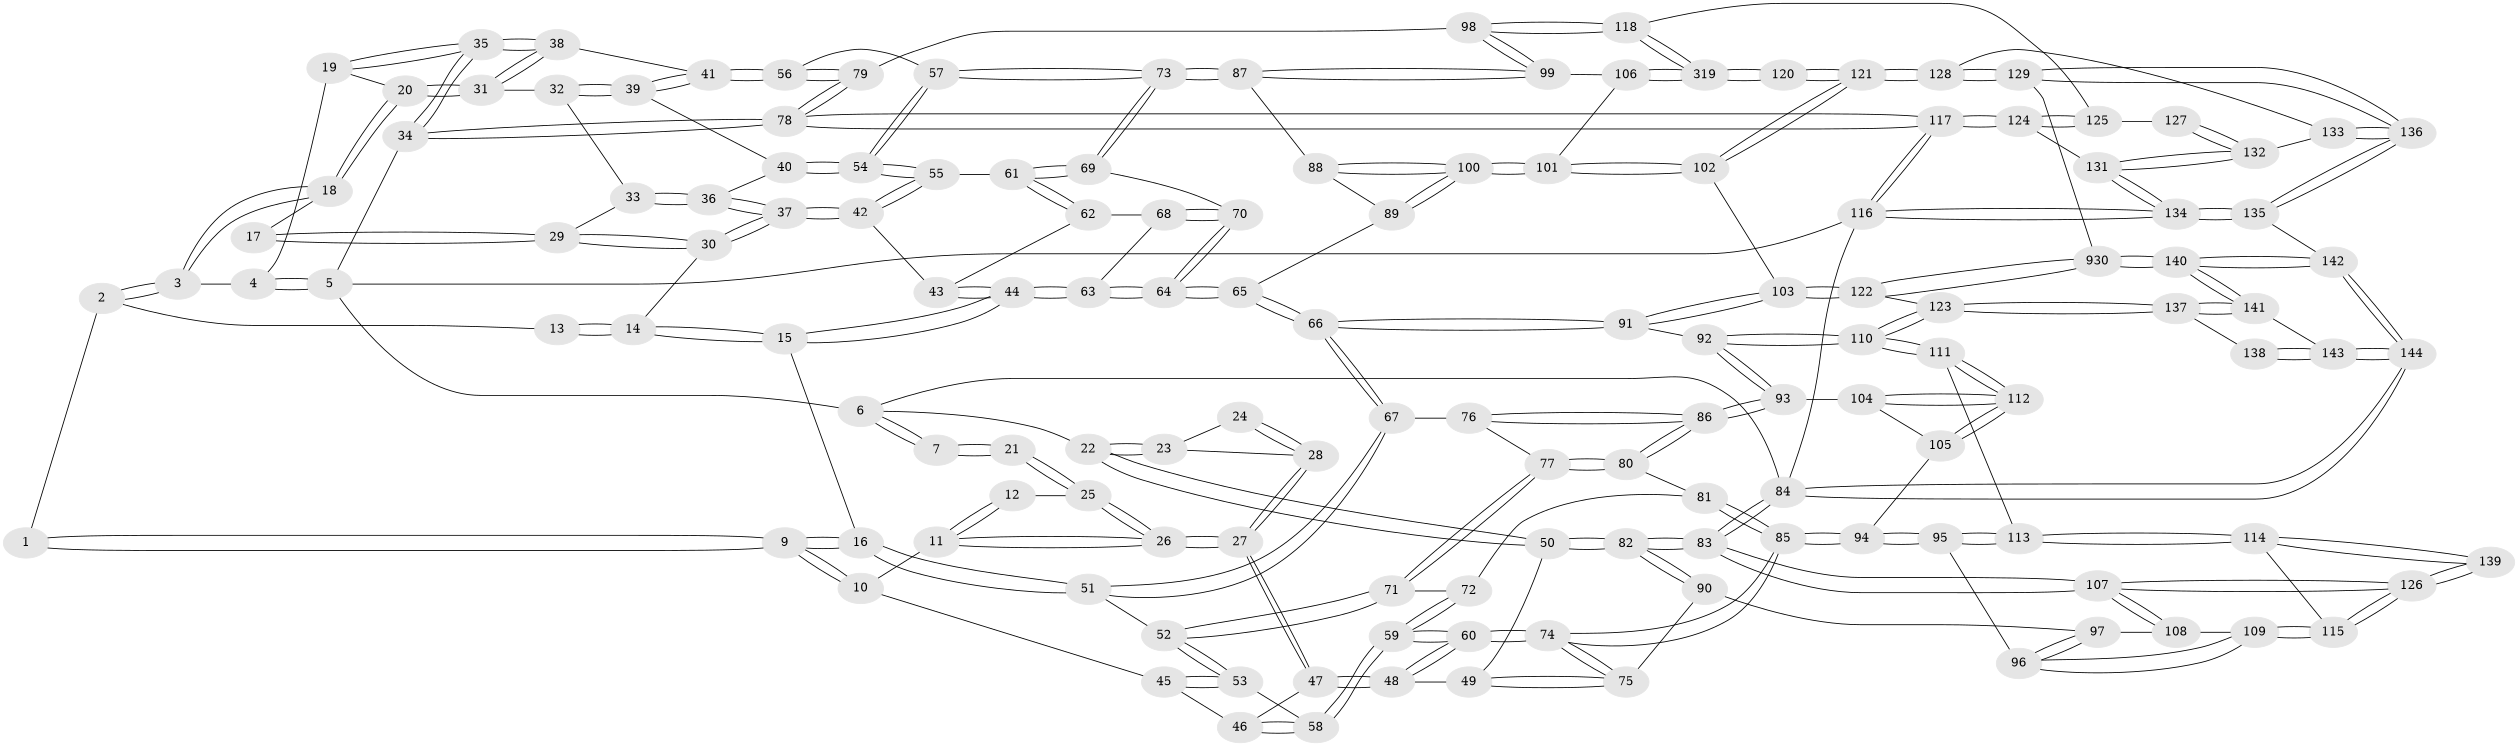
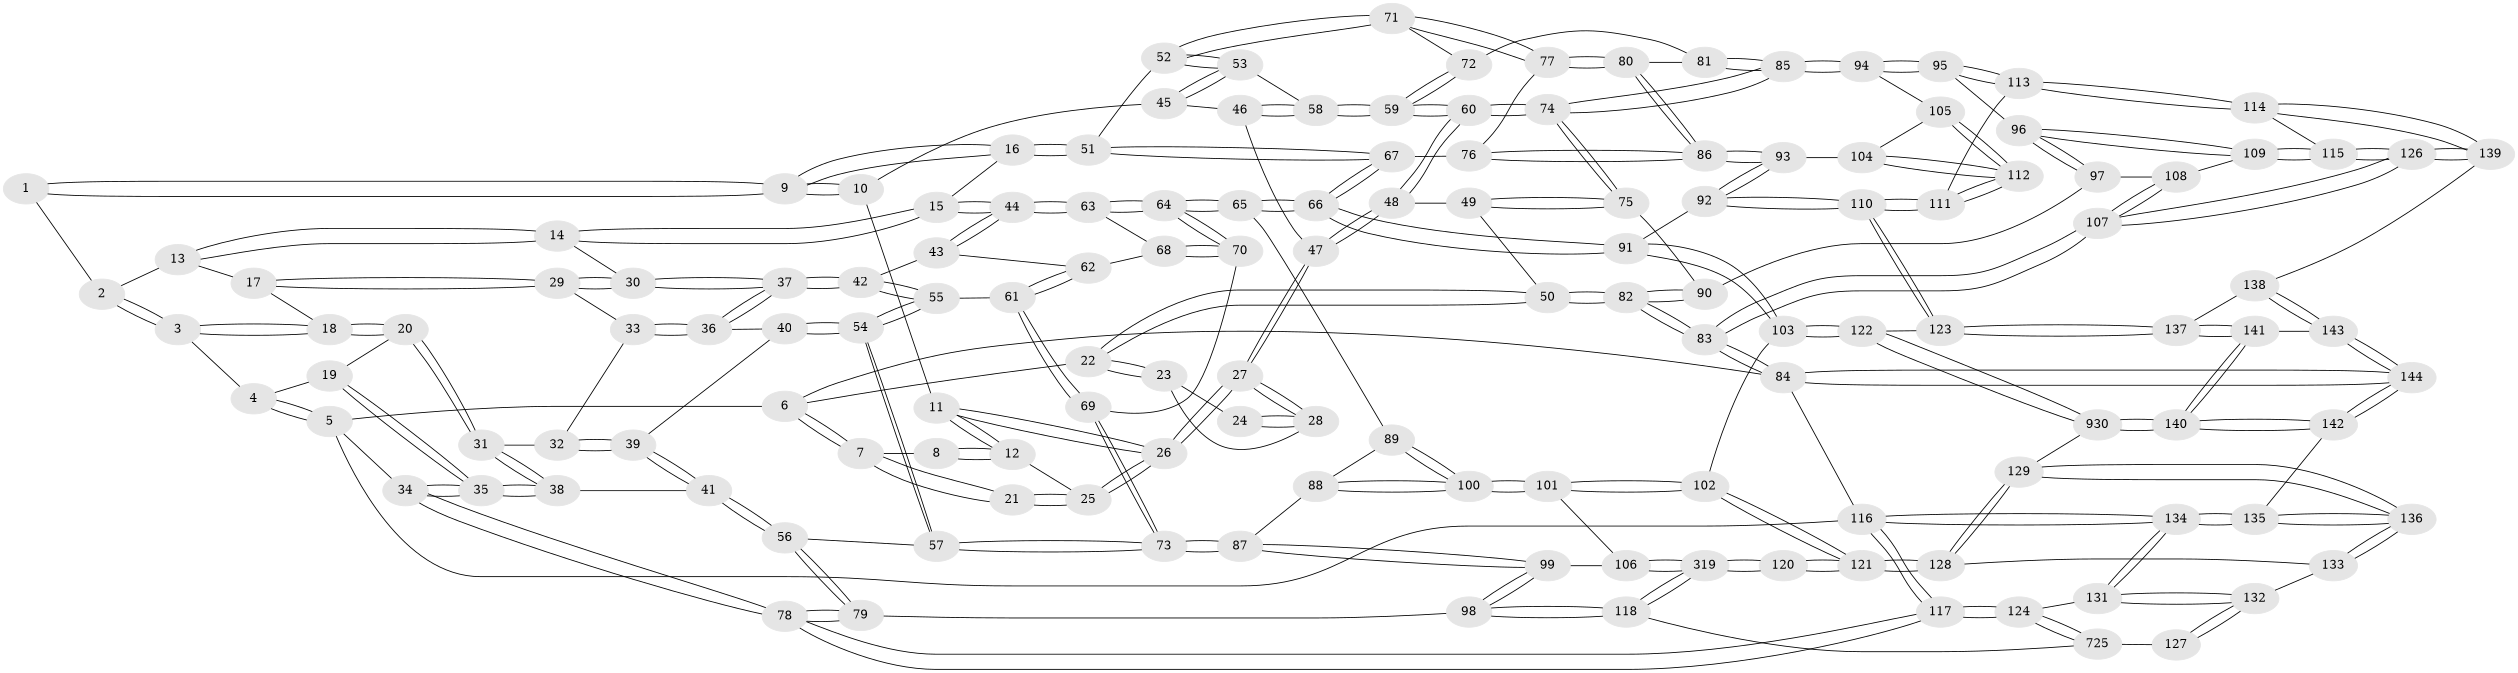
node "125": label "125" -> "725"
edge "139" -- "138": added
edge "13" -- "17": added
node "8": added
